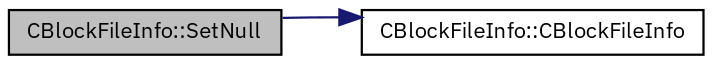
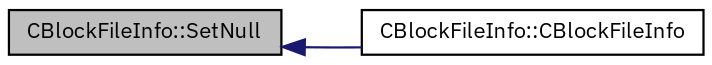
edge "CBlockFileInfo::SetNull" -> "CBlockFileInfo::CBlockFileInfo": reversed
